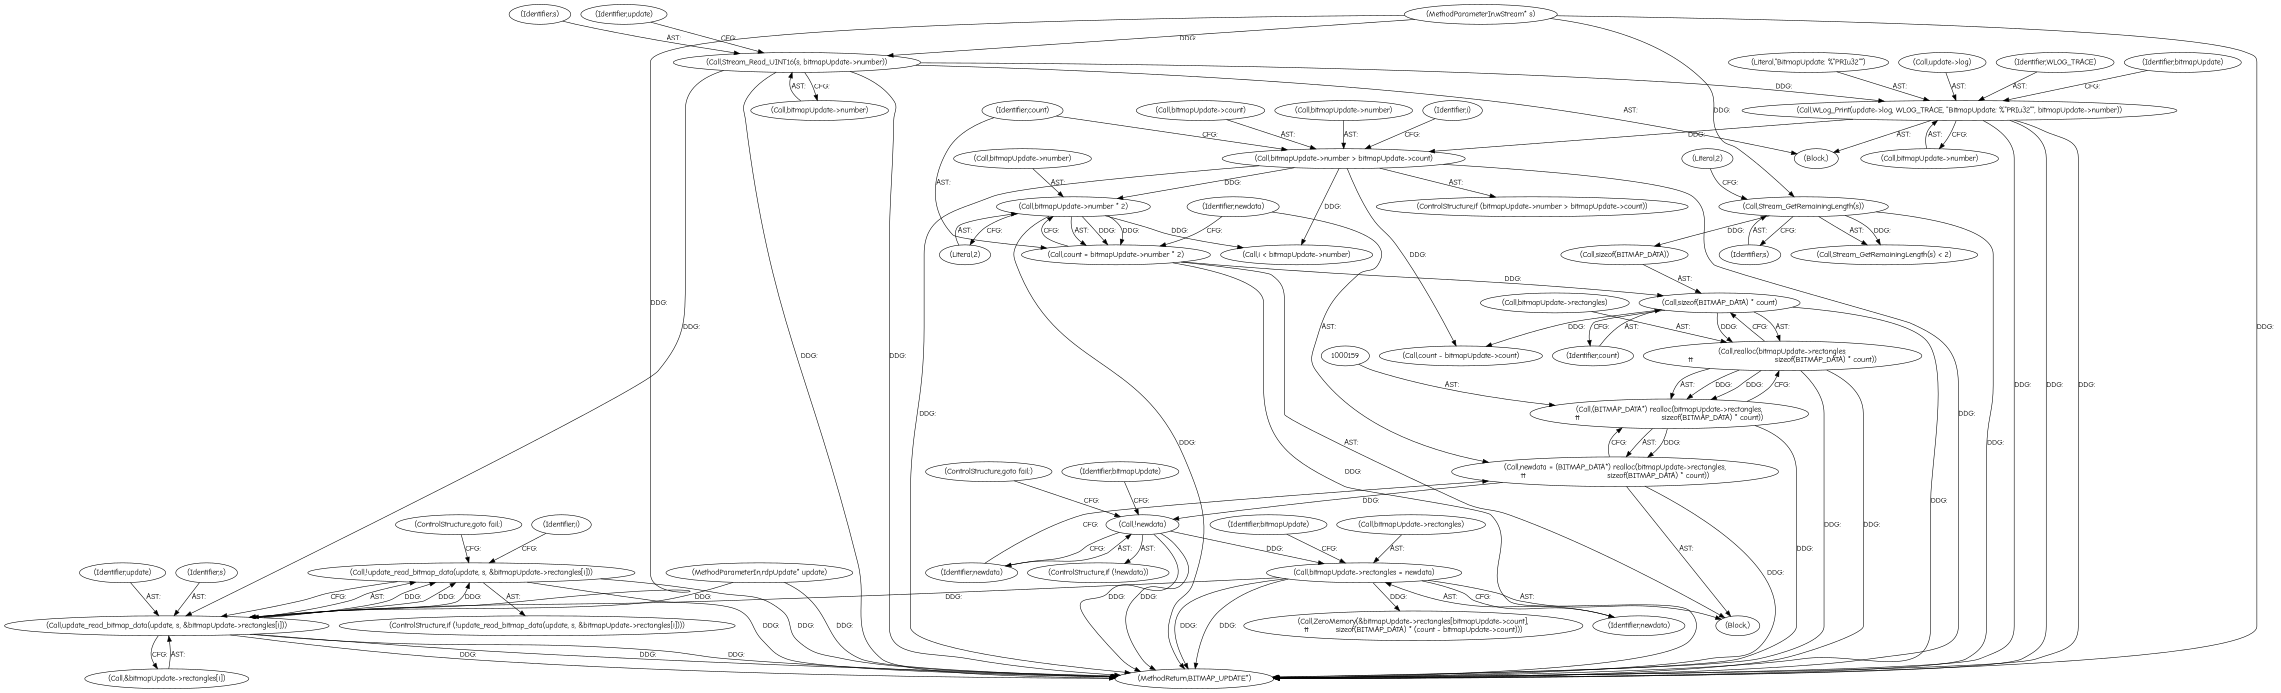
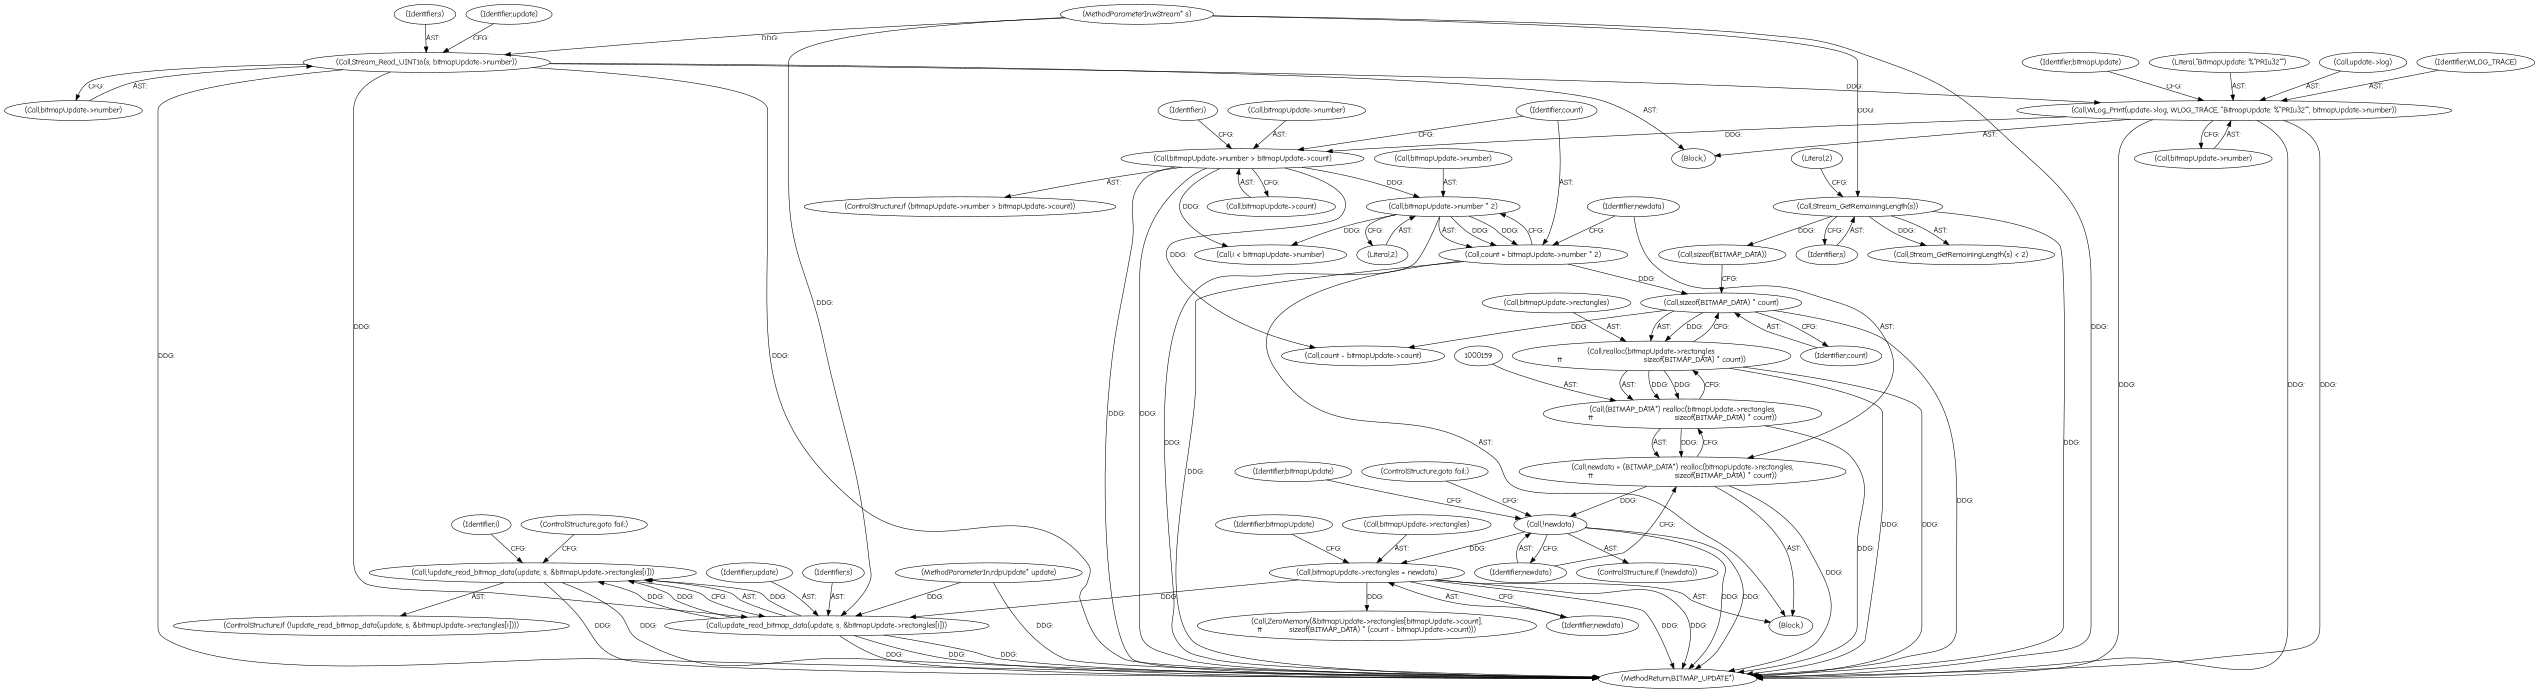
edge "(Call,bitmapUpdate->number > bitmapUpdate->count)" -> "(Call,bitmapUpdate->count)": added, label "CFG:"
edge "(Call,sizeof(BITMAP_DATA))" -> "(Call,sizeof(BITMAP_DATA) * count)": label "AST: " -> "CFG: "
node "(Call,&bitmapUpdate->rectangles[i])": removed
